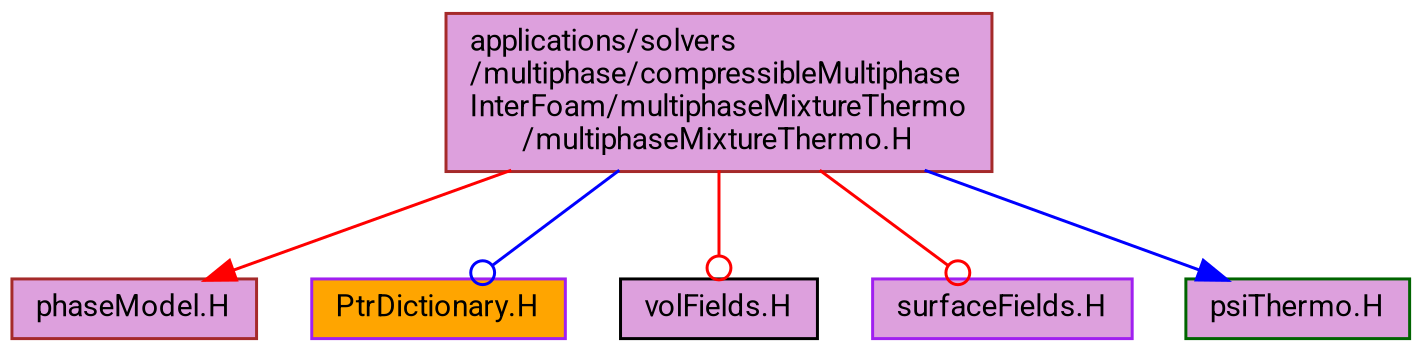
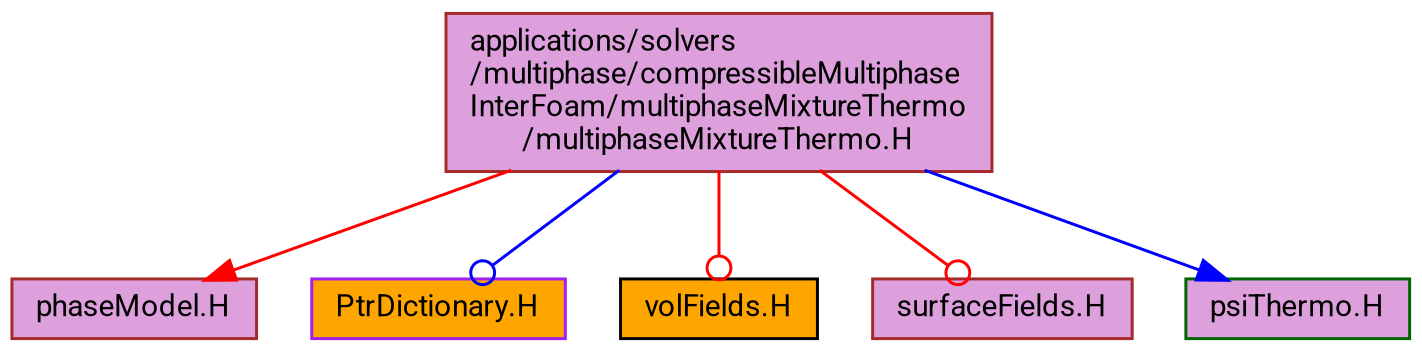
node "volFields.H": fillcolor plum -> orange
node "surfaceFields.H": color purple -> brown
